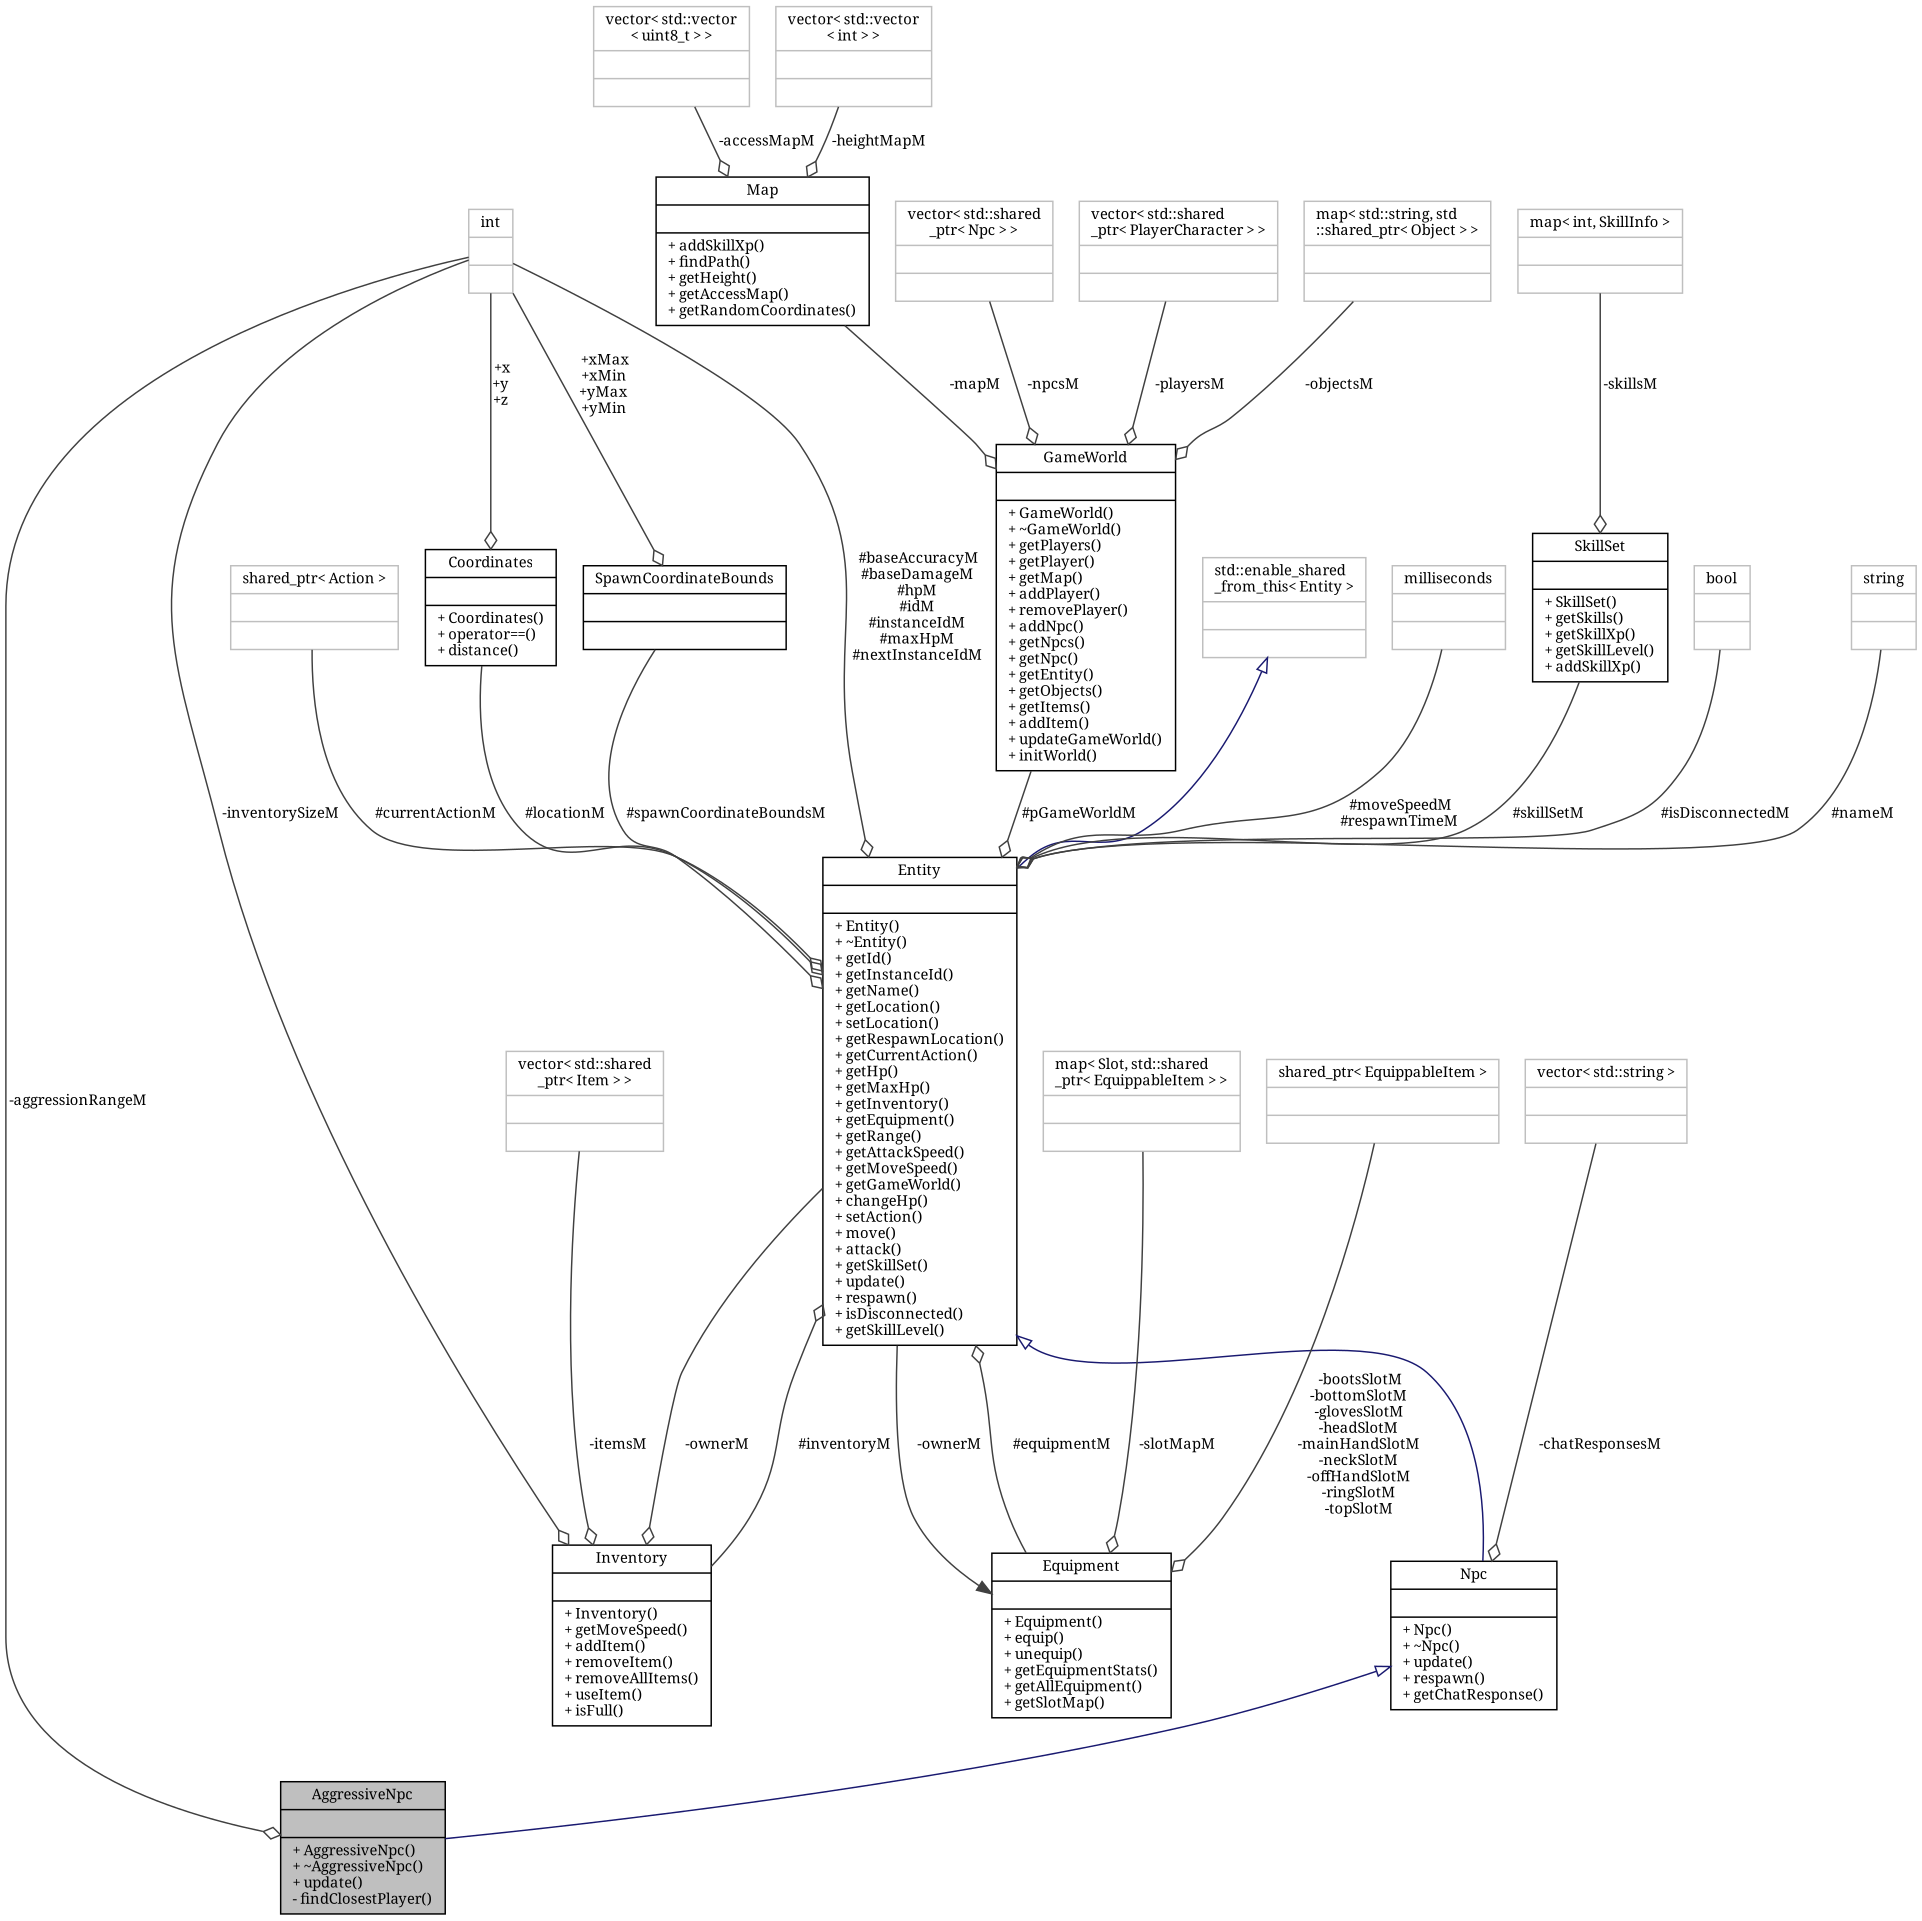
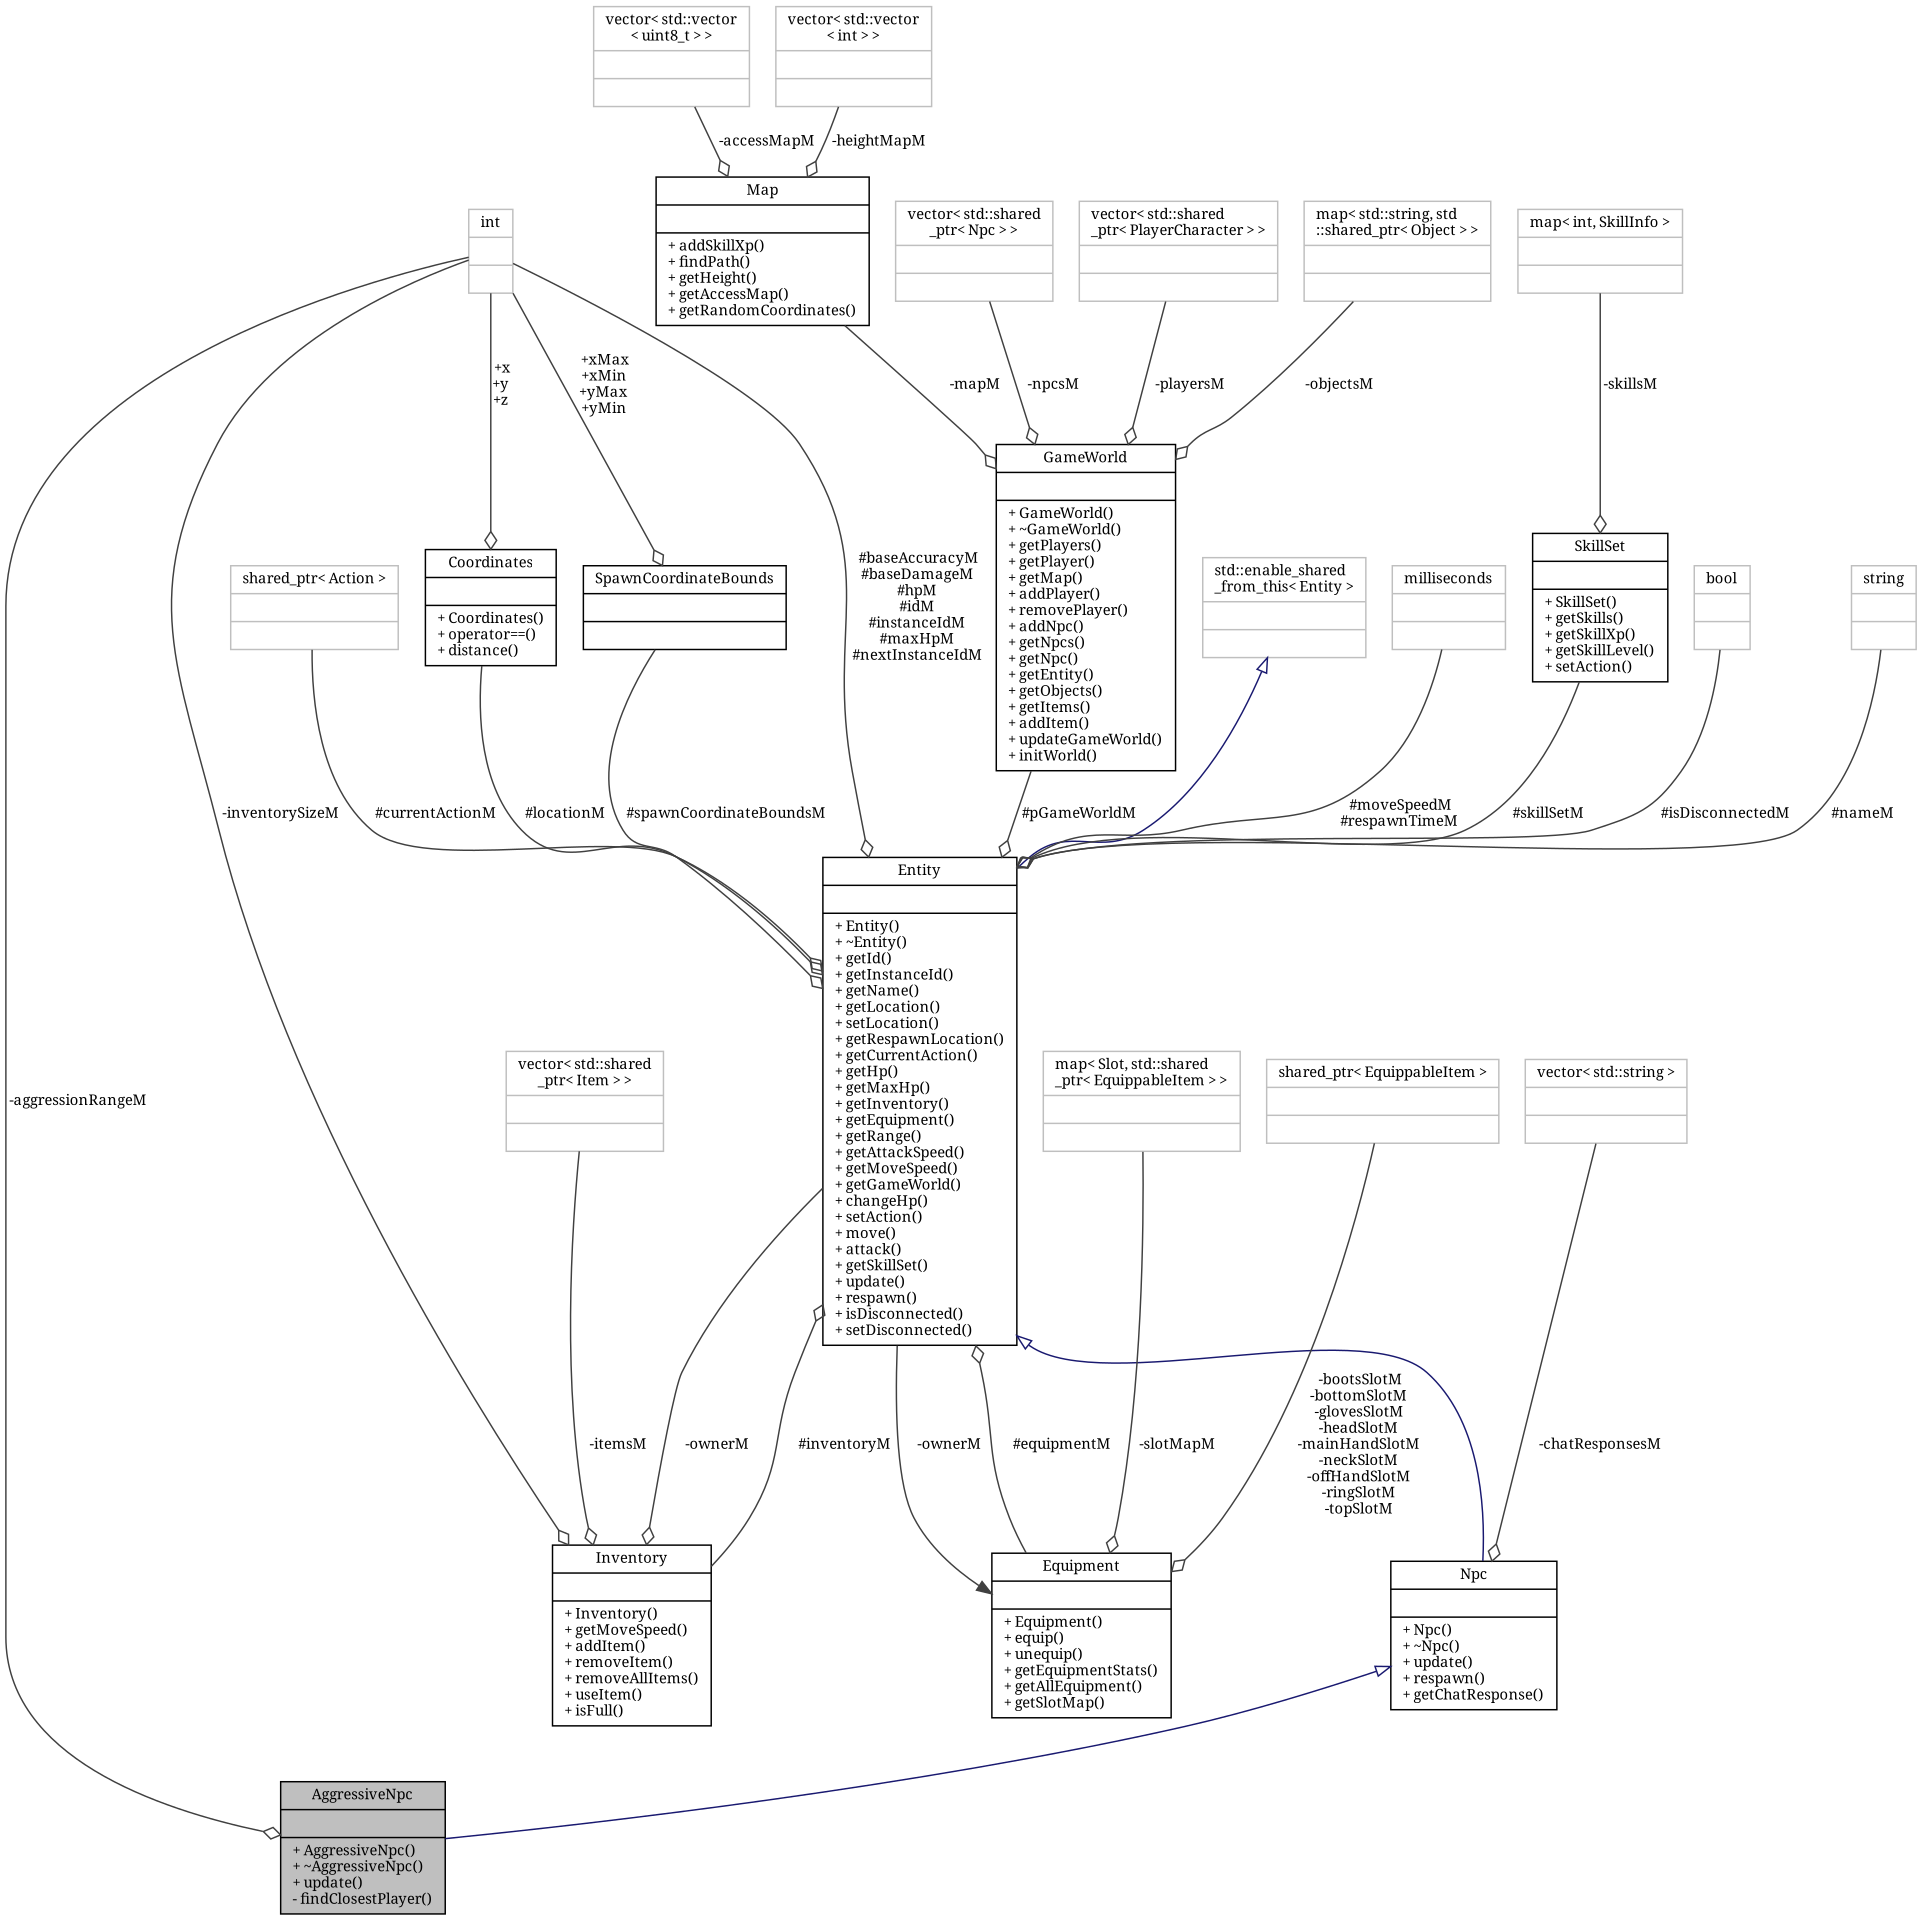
node "SkillSet": text "+ addSkillXp()" -> "+ setAction()"
node "Entity": text "+ getSkillLevel()" -> "+ setDisconnected()"
